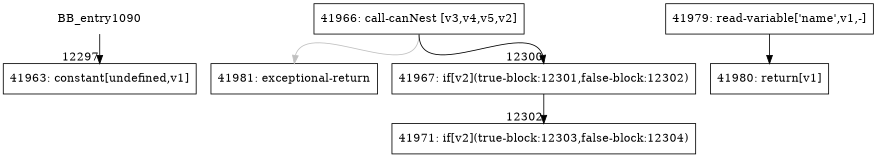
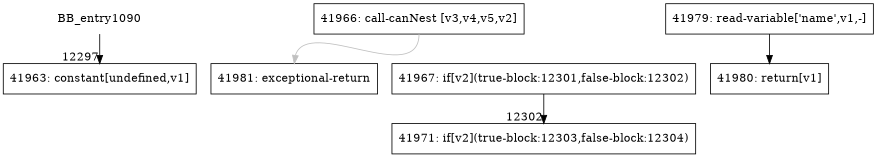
edge "41966: call-canNest [v3,v4,v5,v2]" -> "41967: if[v2](true-block:12301,false-block:12302)": removed
